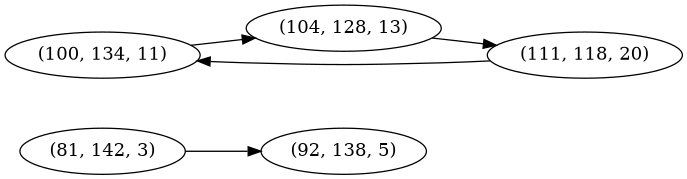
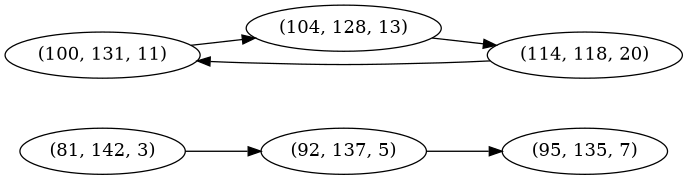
node "(100, 134, 11)": label "(100, 134, 11)" -> "(100, 131, 11)"
node "(111, 118, 20)": label "(111, 118, 20)" -> "(114, 118, 20)"
node "(92, 138, 5)": label "(92, 138, 5)" -> "(92, 137, 5)"
node "(95, 135, 7)": added
